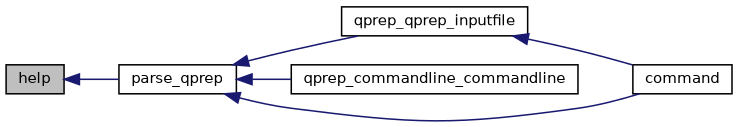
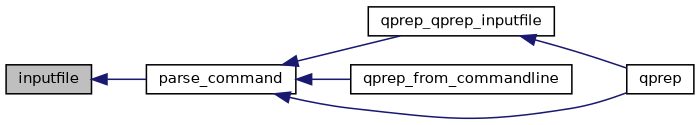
node "help": label "help" -> "inputfile"
node "parse_qprep": label "parse_qprep" -> "parse_command"
node "qprep_commandline_commandline": label "qprep_commandline_commandline" -> "qprep_from_commandline"
node "command": label "command" -> "qprep"
